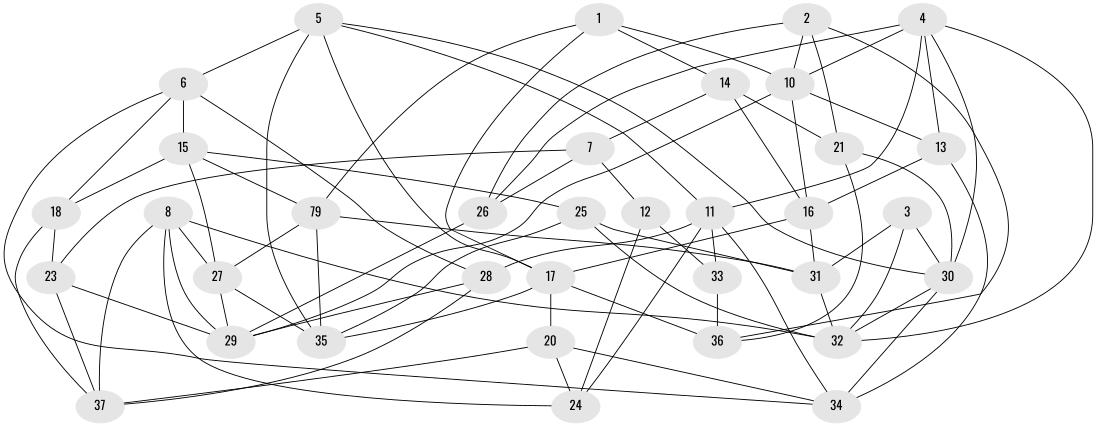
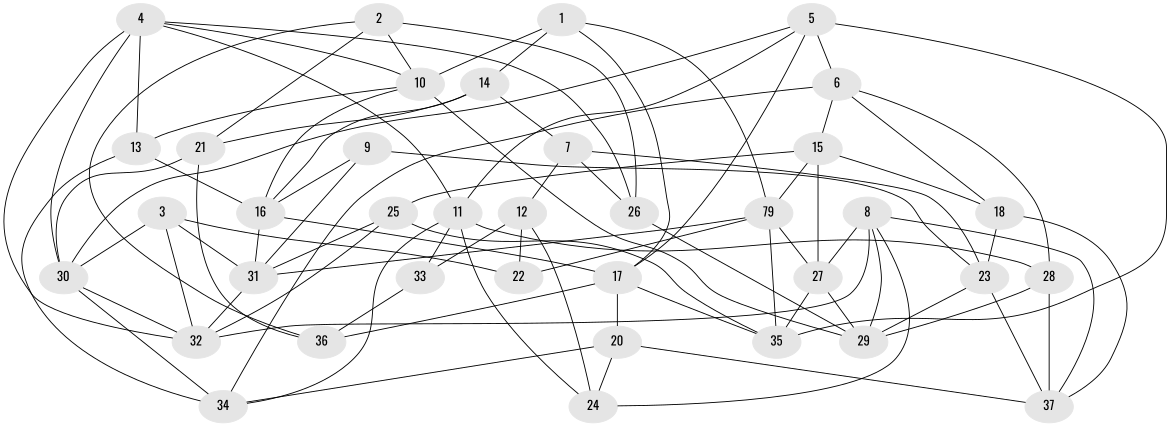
node "9": added
node "22": added
